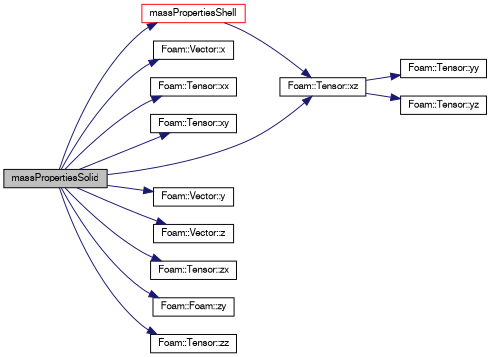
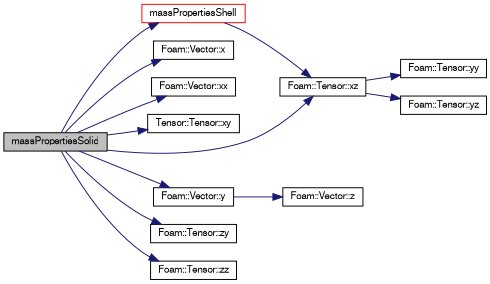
node "Foam::Tensor::xx": label "Foam::Tensor::xx" -> "Foam::Vector::xx"
node "Foam::Tensor::xy": label "Foam::Tensor::xy" -> "Tensor::Tensor::xy"
edge "massPropertiesSolid" -> "Foam::Vector::z": now "Foam::Vector::y" -> "Foam::Vector::z"
node "Foam::Tensor::zx": removed
node "Foam::Foam::zy": label "Foam::Foam::zy" -> "Foam::Tensor::zy"
